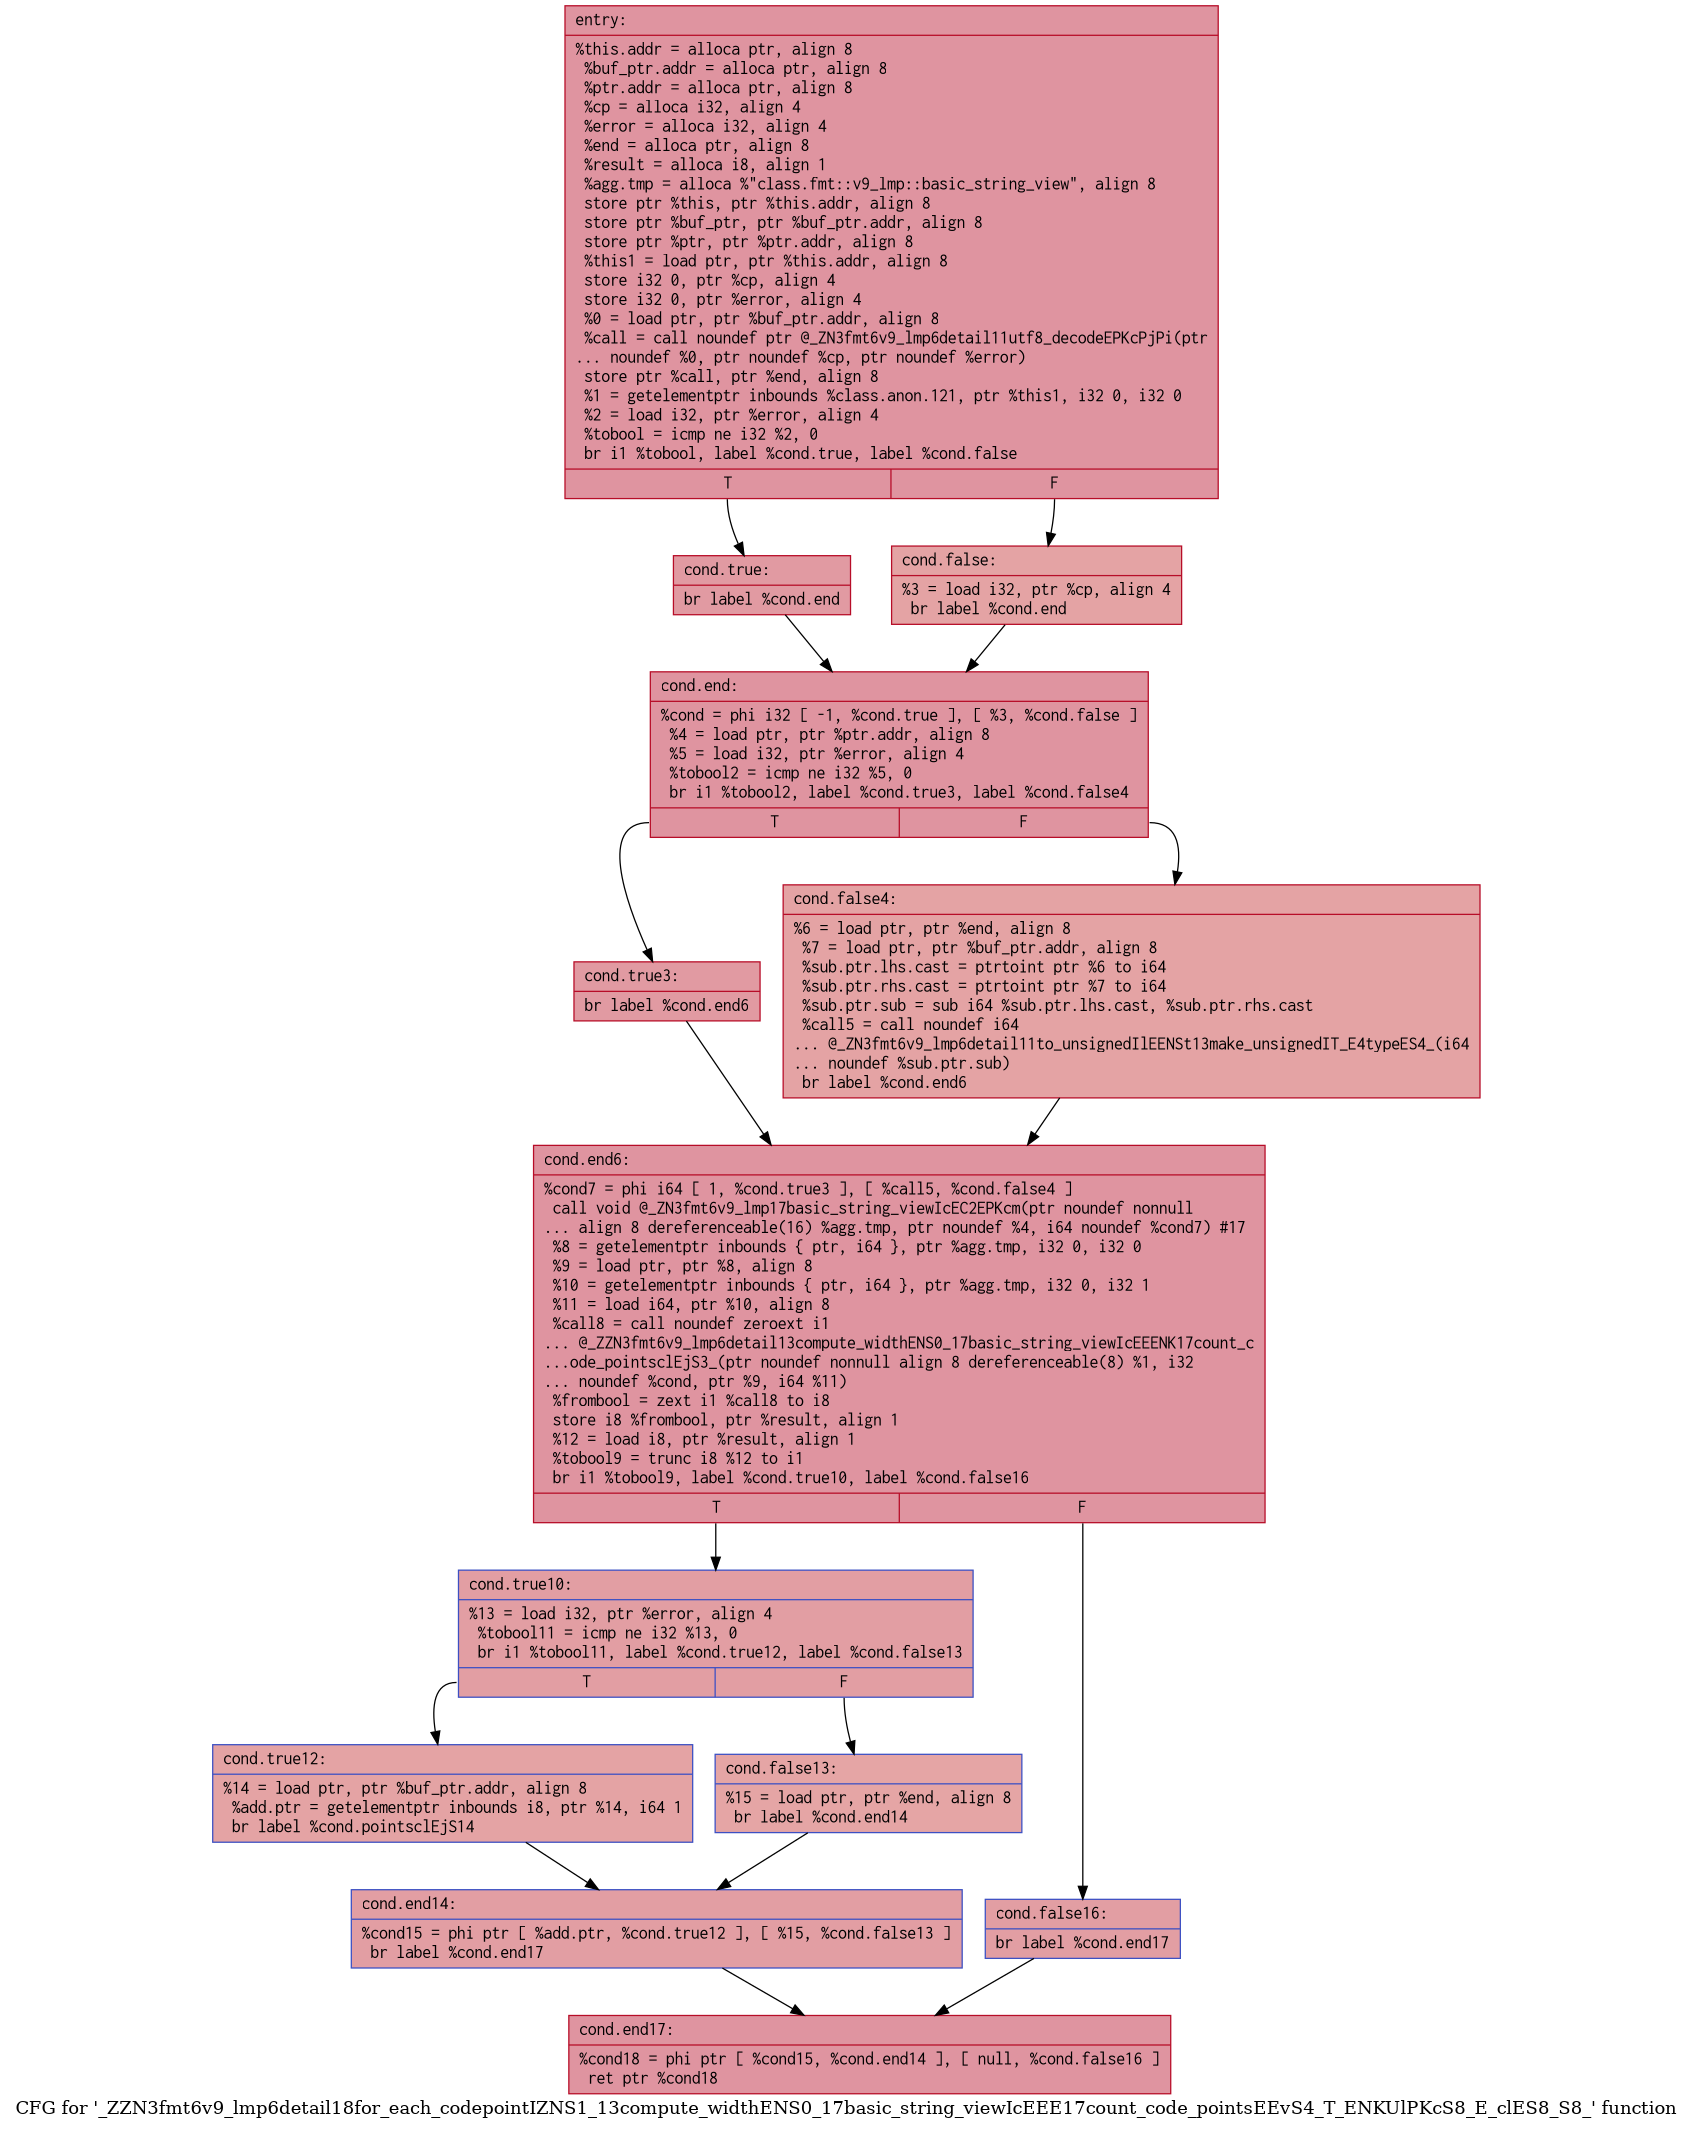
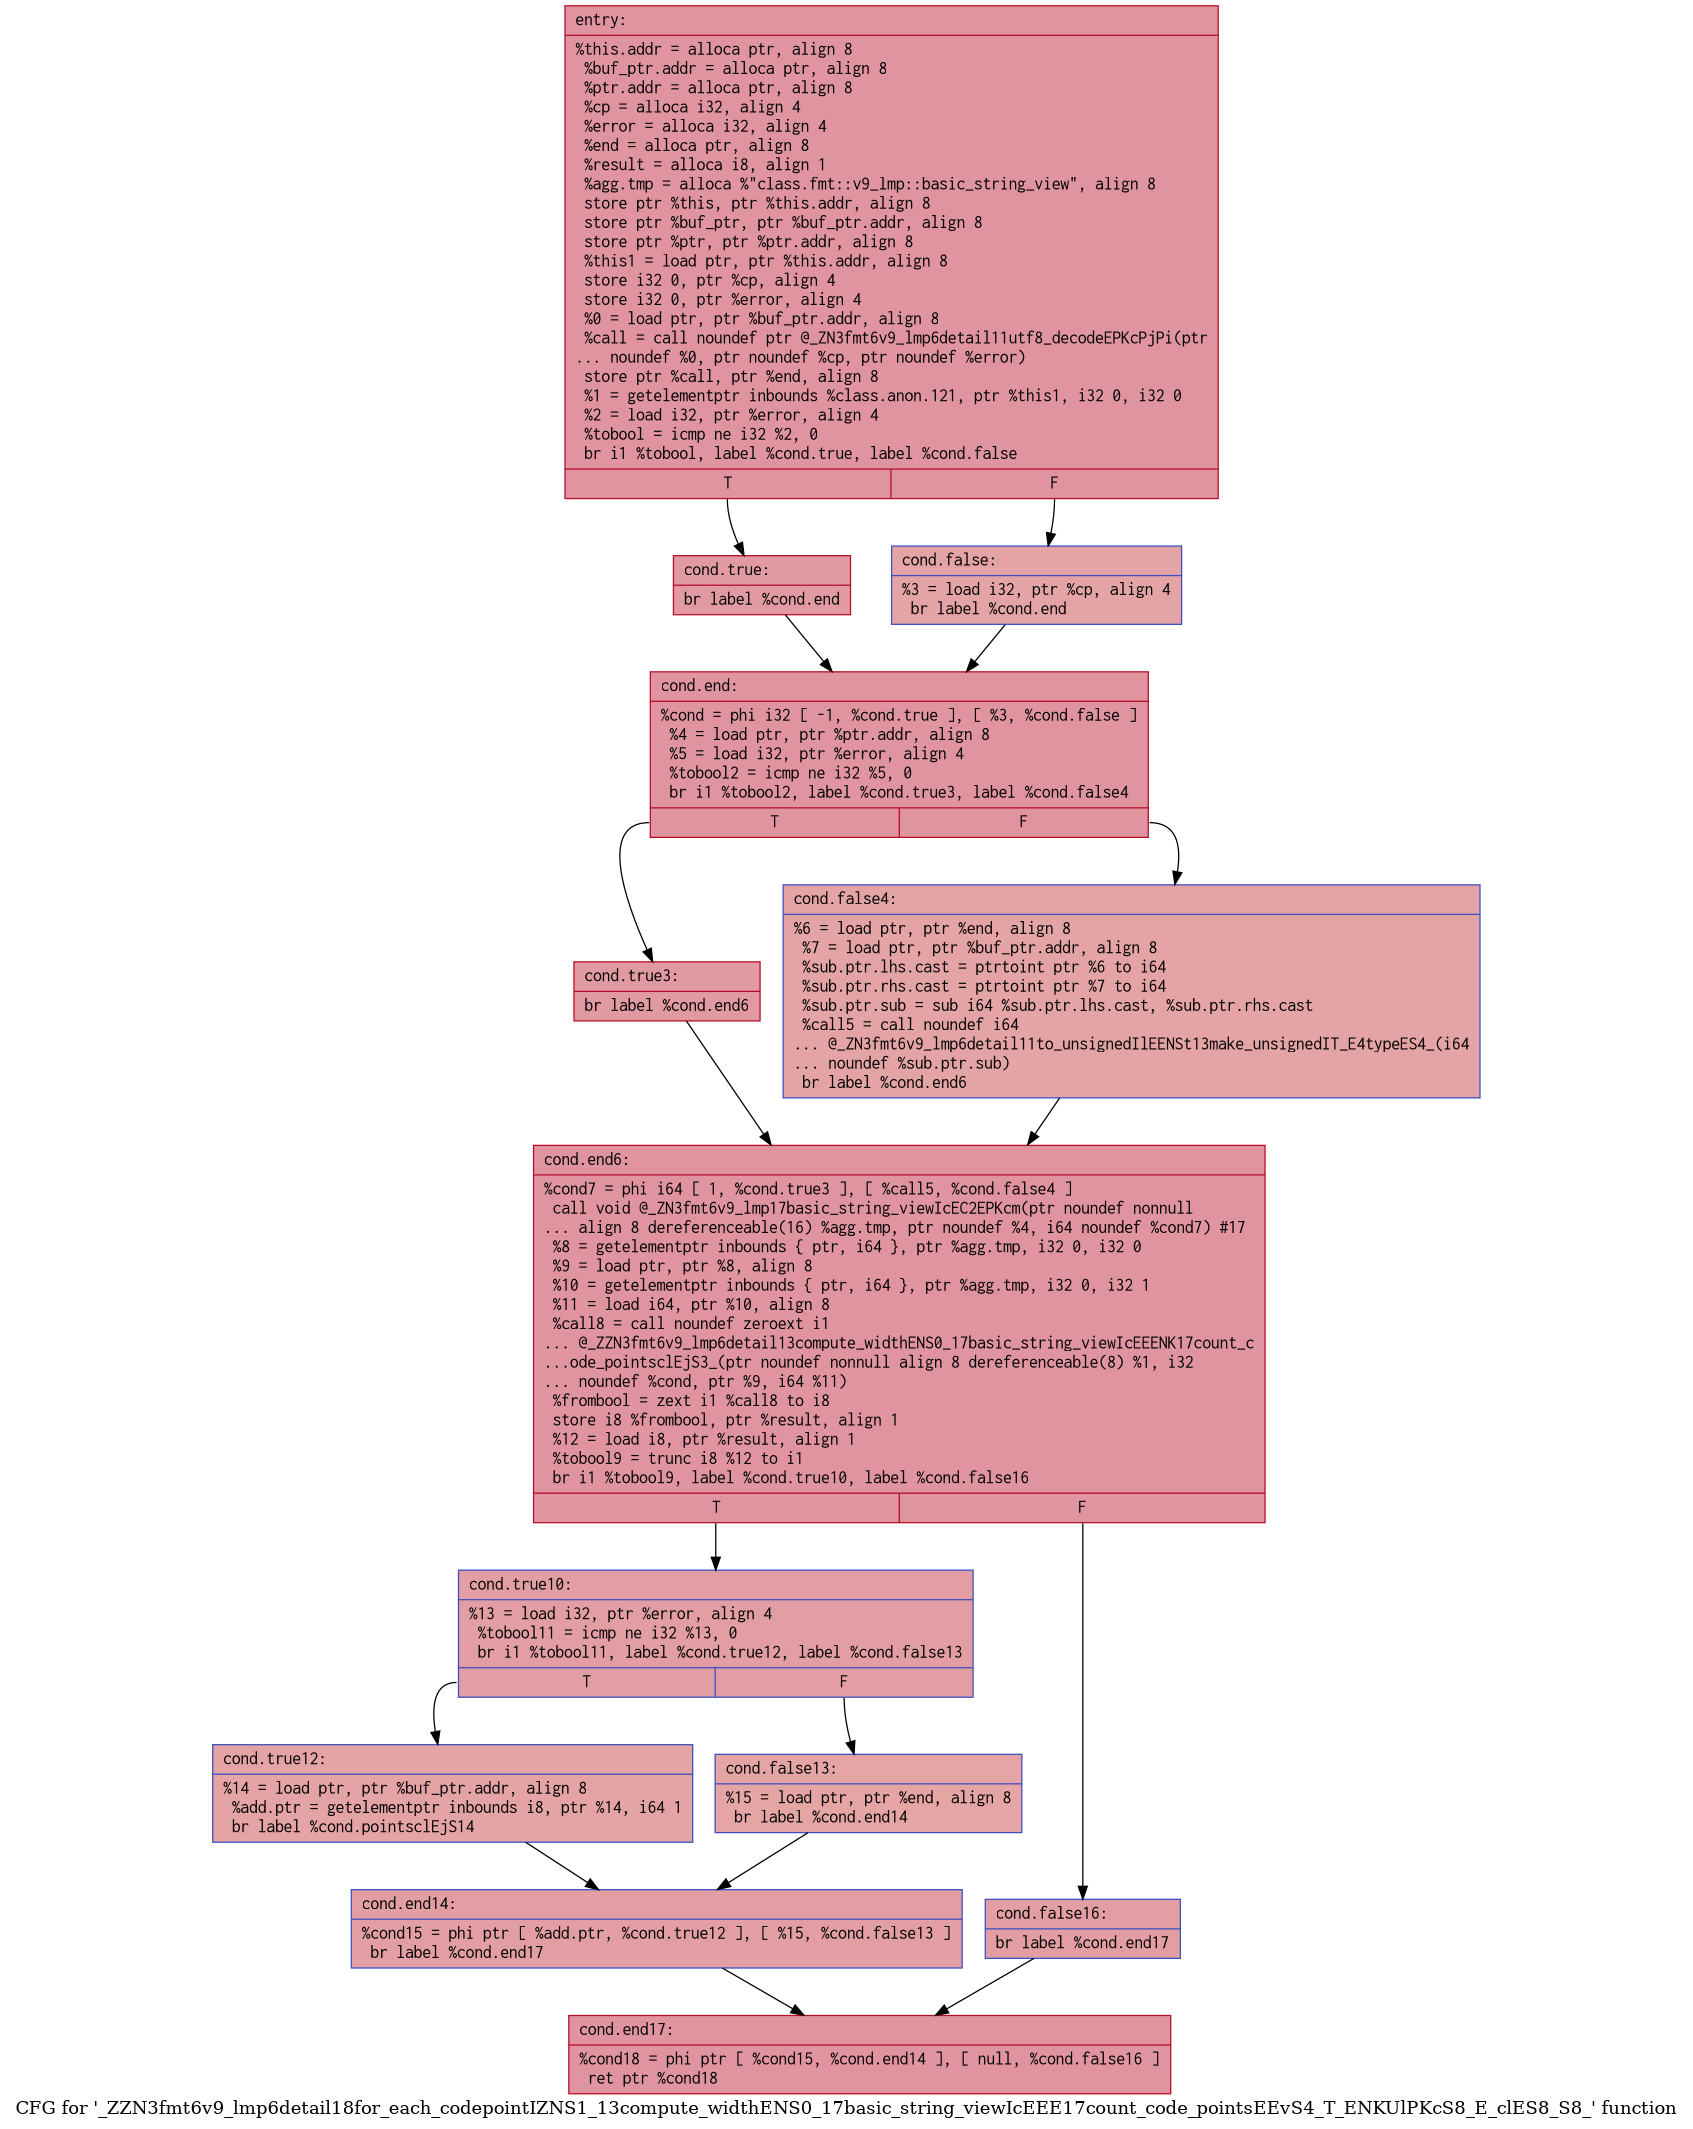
node "cond.false:": color #b70d28ff -> #3d50c3ff
node "cond.false4:": color #b70d28ff -> #3d50c3ff
